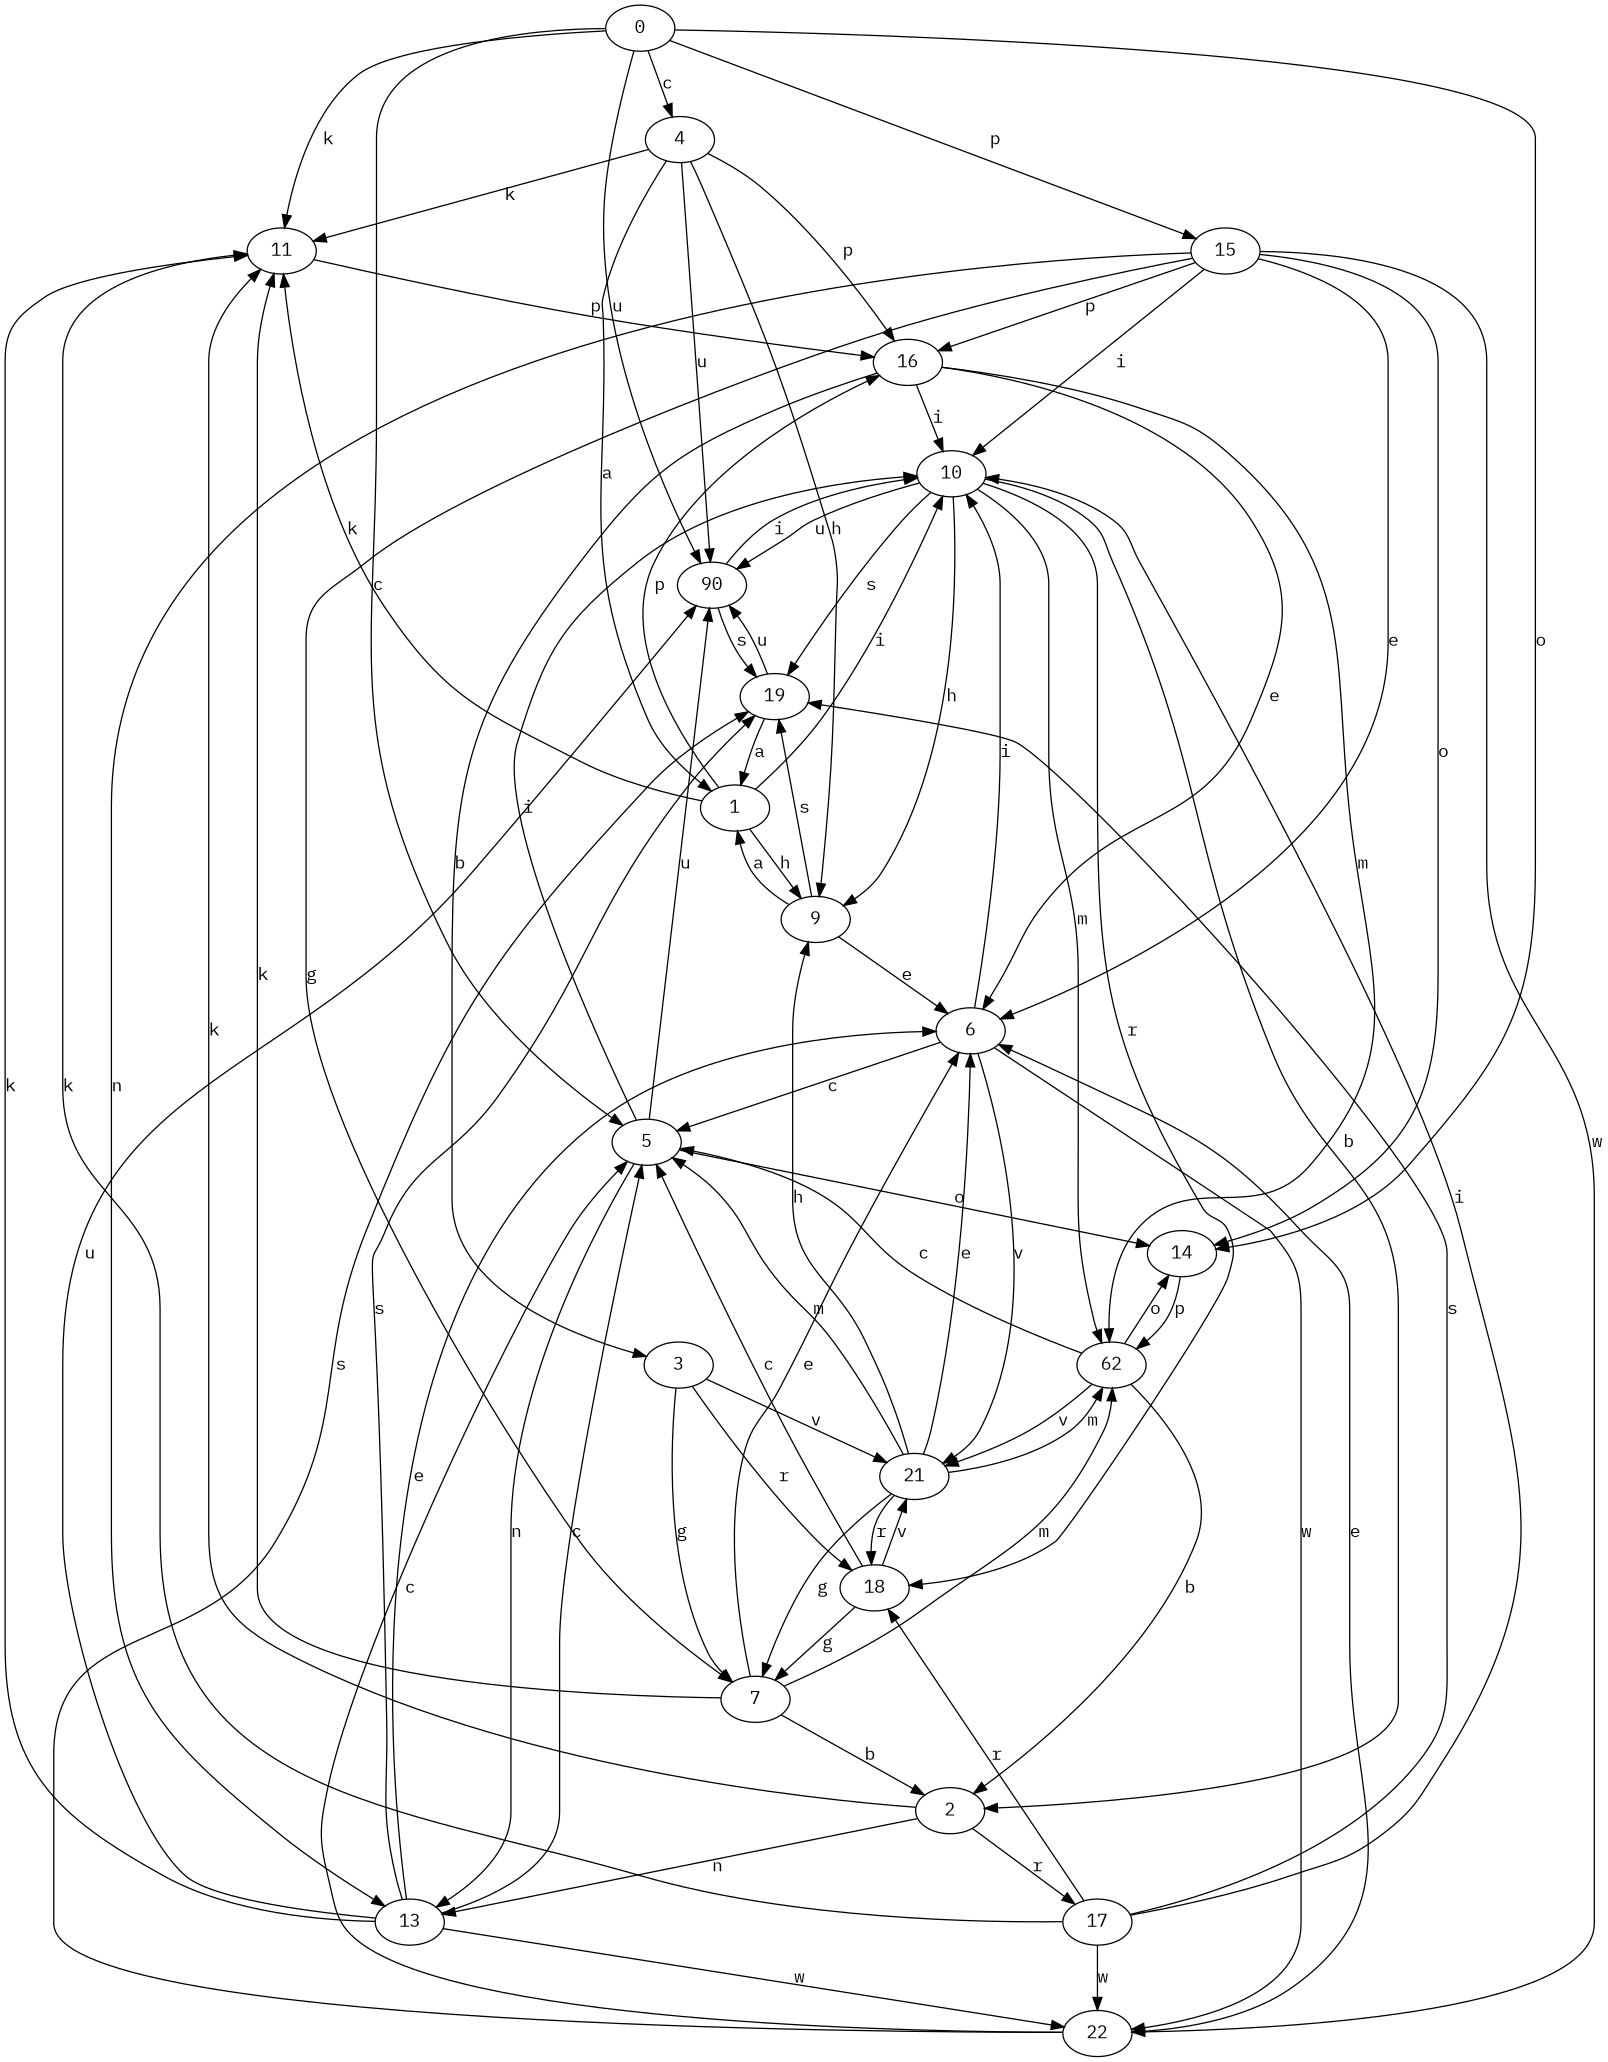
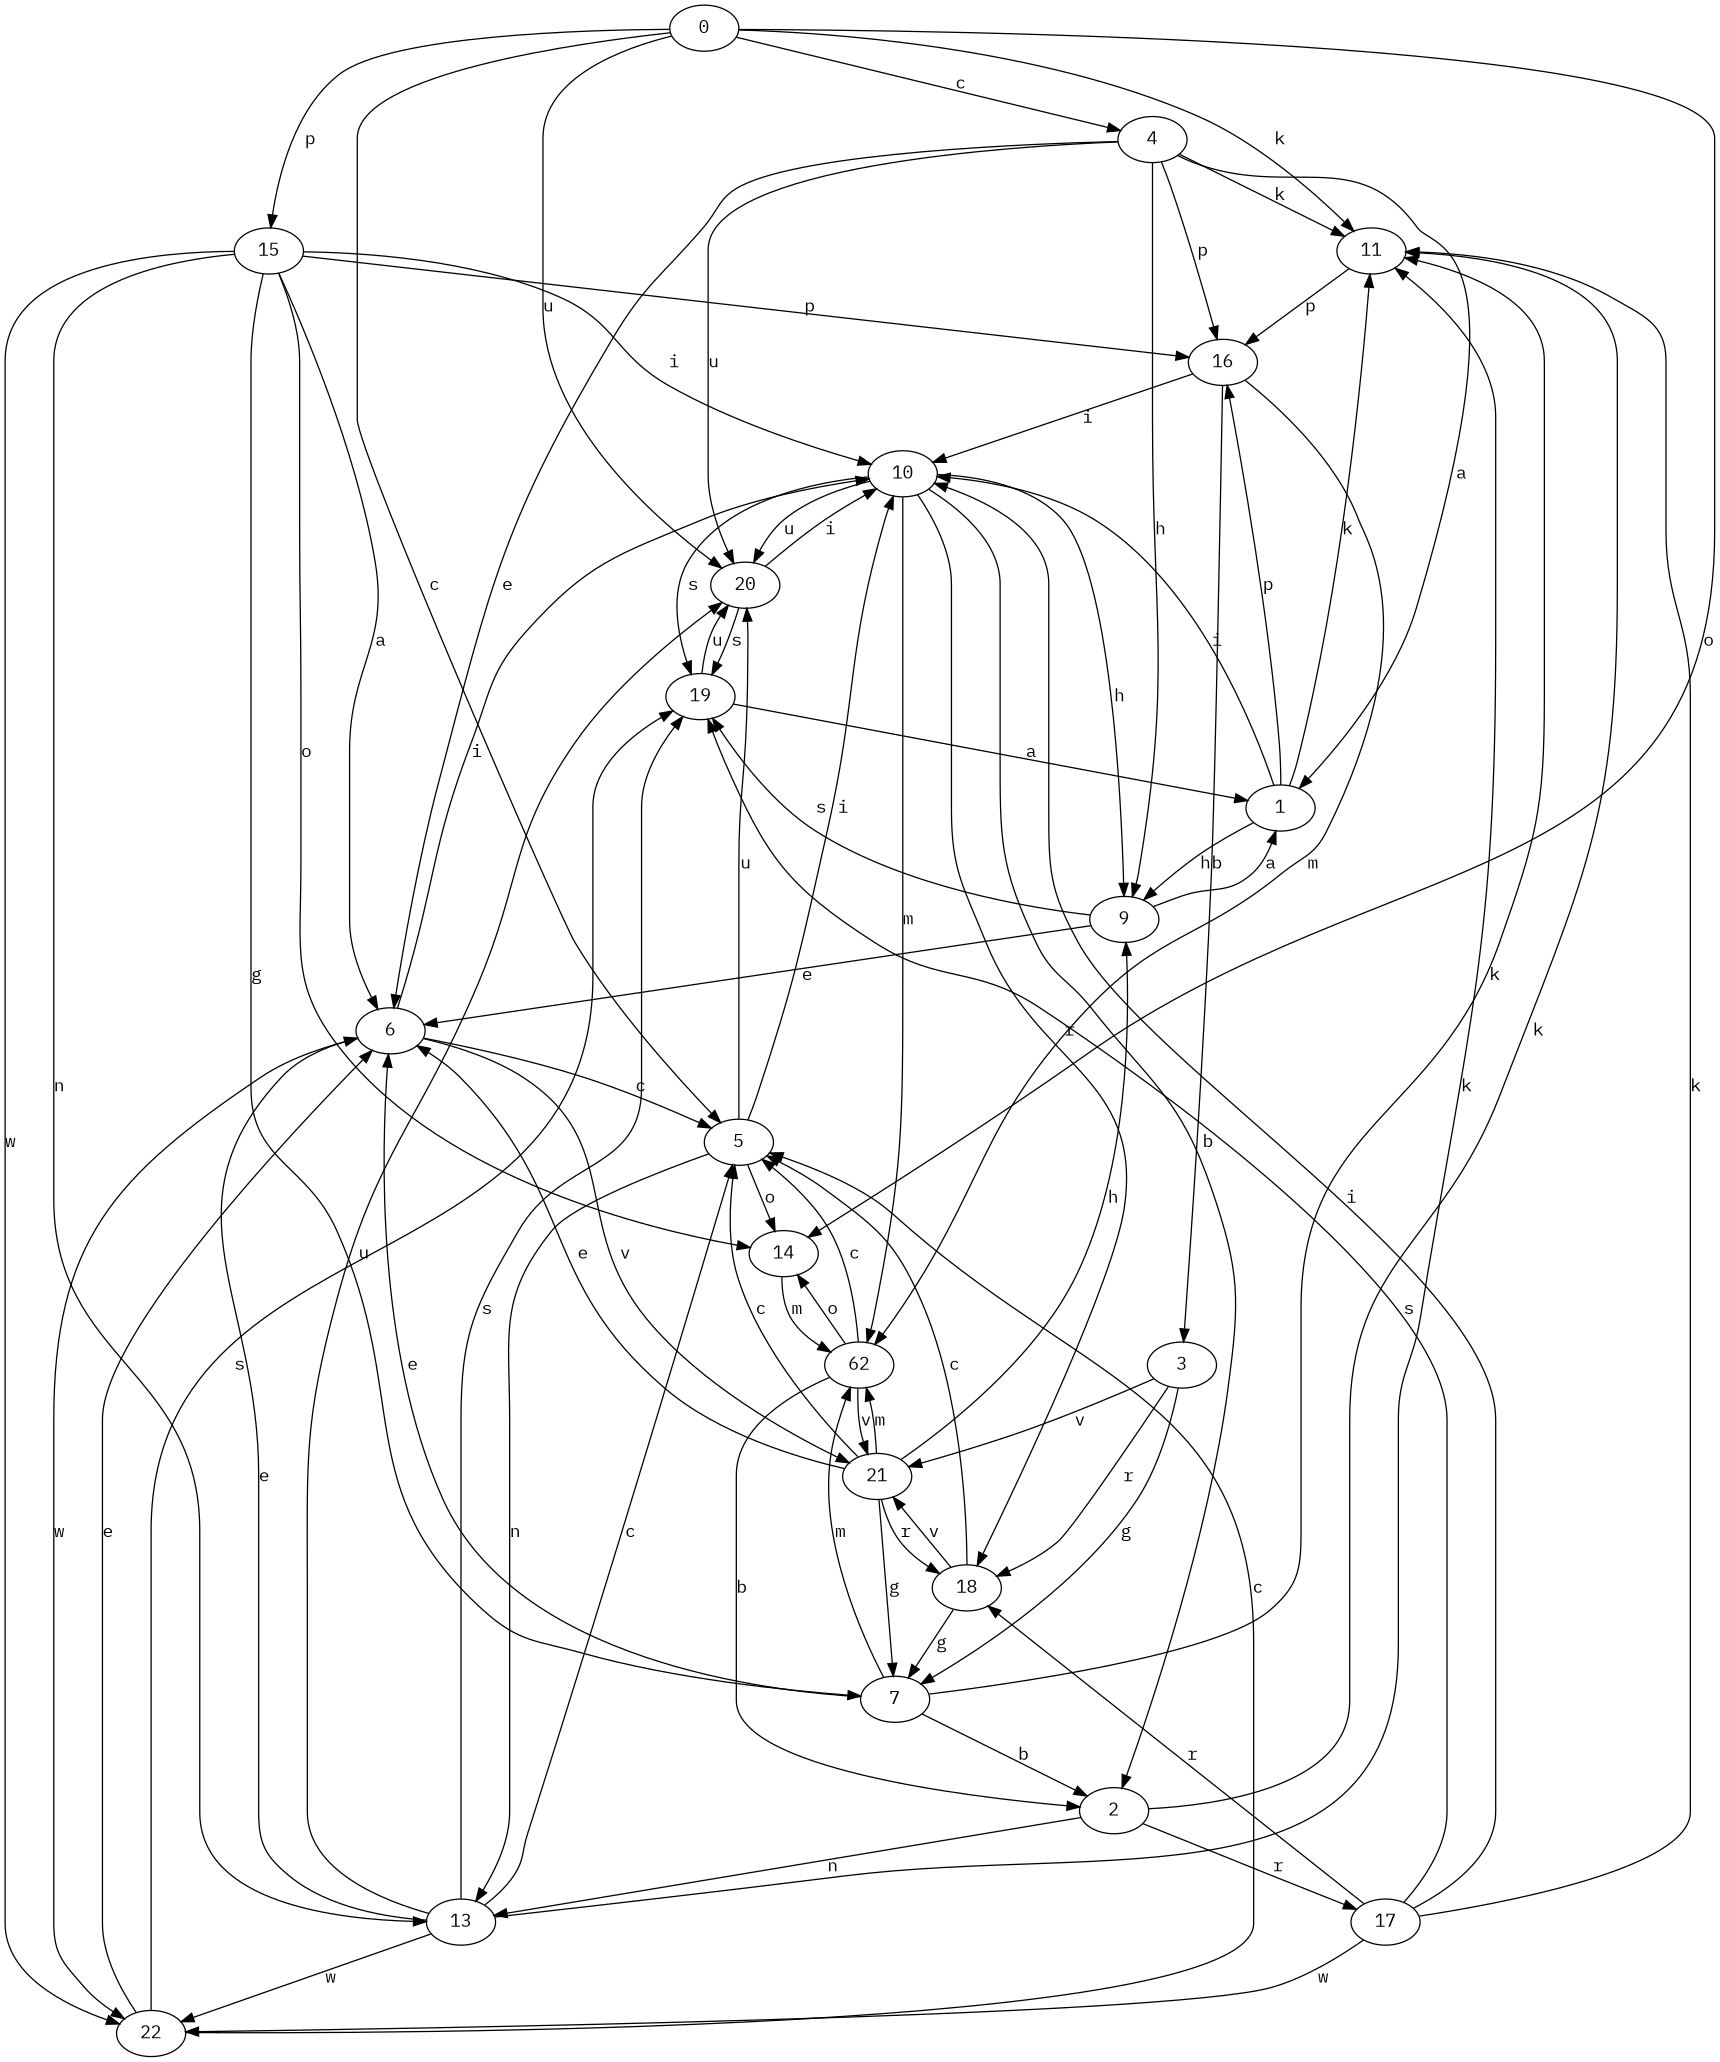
node "90": label "90" -> "20"
edge "16" -> "6": now "4" -> "6"
edge "15" -> "6": label "e" -> "a"
edge "21" -> "5": label "m" -> "c"
edge "14" -> "62": label "p" -> "m"
